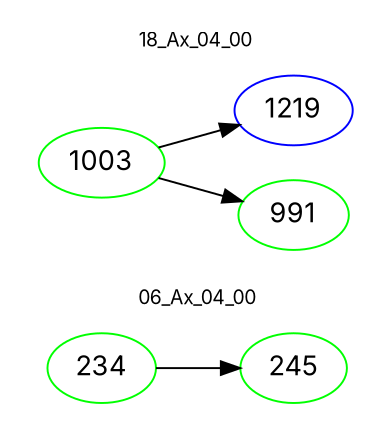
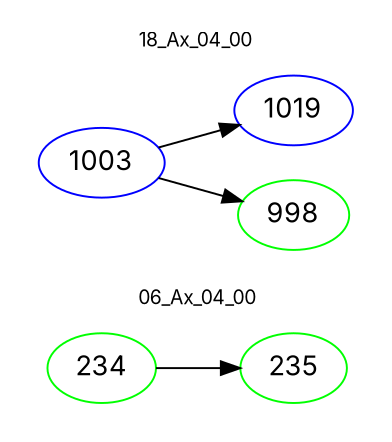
node "1219": label "1219" -> "1019"
node "1003": color green -> blue
node "991": label "991" -> "998"
node "245": label "245" -> "235"
